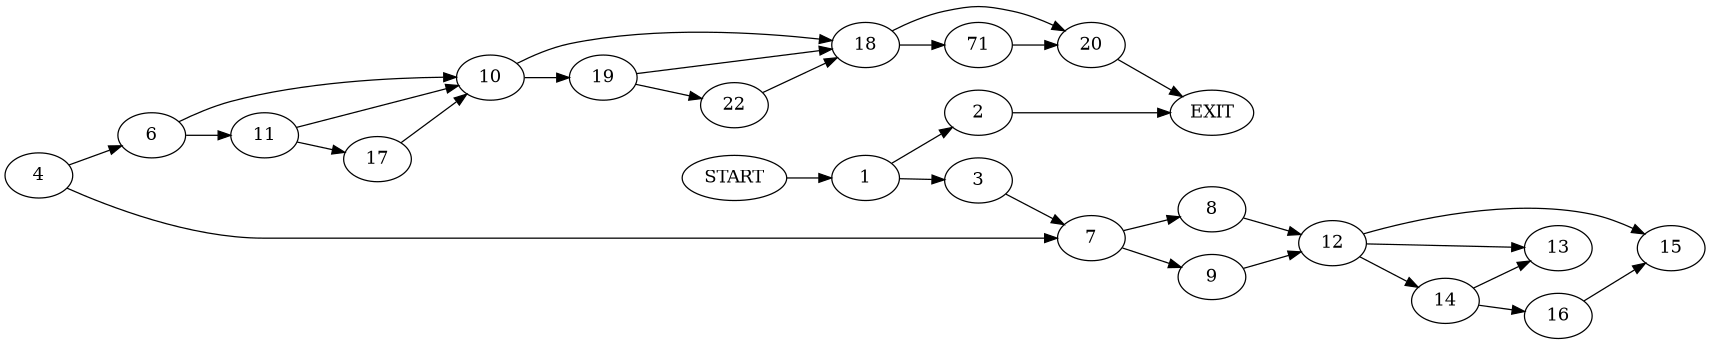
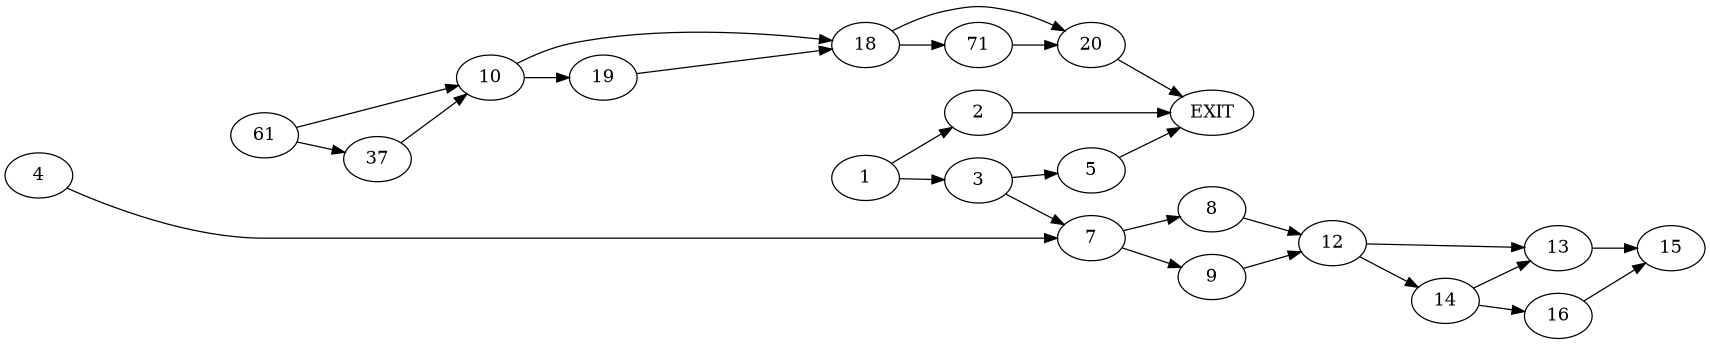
node "22": removed
node "6": removed
node "11": label "11" -> "61"
node "17": label "17" -> "37"
node "5": added
node "START": removed
edge "12" -> "15": now "13" -> "15"
